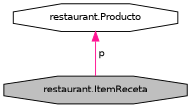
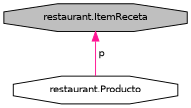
edge "restaurant.ItemReceta" -> "restaurant.Producto": reversed
